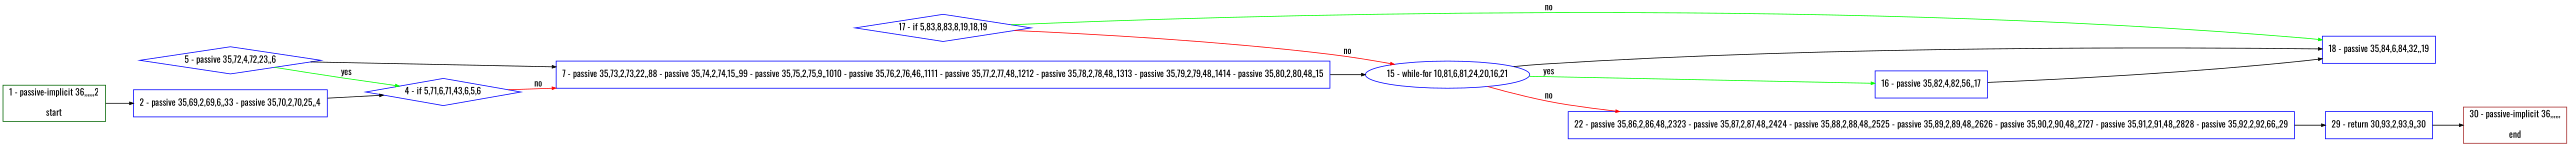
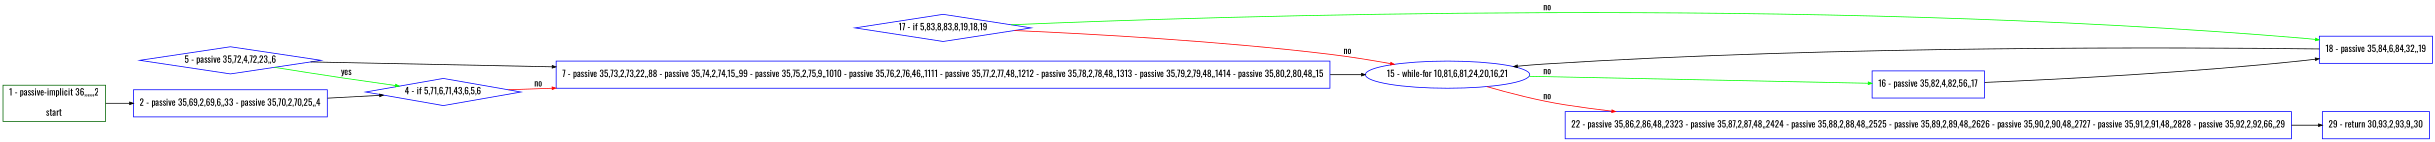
edge "15 - while-for 10,81,6,81,24,20,16,21" -> "18 - passive 35,84,6,84,32,,19": reversed
edge "15 - while-for 10,81,6,81,24,20,16,21" -> "16 - passive 35,82,4,82,56,,17": label "yes" -> "no"
node "30 - passive-implicit 36,,,,,, end": removed
